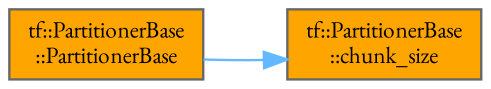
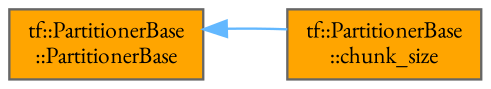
edge "tf::PartitionerBase ::PartitionerBase" -> "tf::PartitionerBase ::chunk_size": reversed
